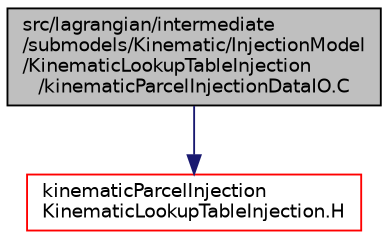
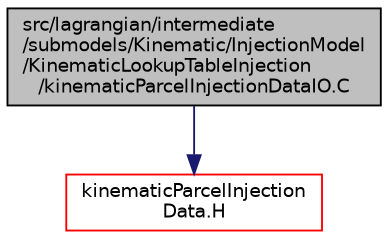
node "kinematicParcelInjection KinematicLookupTableInjection.H": label "kinematicParcelInjection KinematicLookupTableInjection.H" -> "kinematicParcelInjection Data.H"
